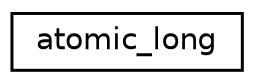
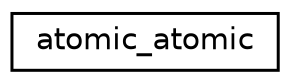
node "atomic_long": label "atomic_long" -> "atomic_atomic"
